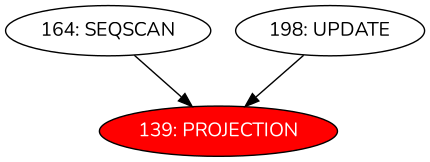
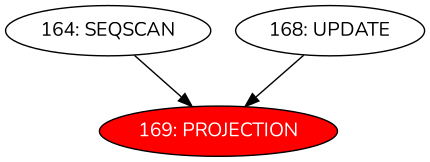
node "198: UPDATE": label "198: UPDATE" -> "168: UPDATE"
node "139: PROJECTION": label "139: PROJECTION" -> "169: PROJECTION"
